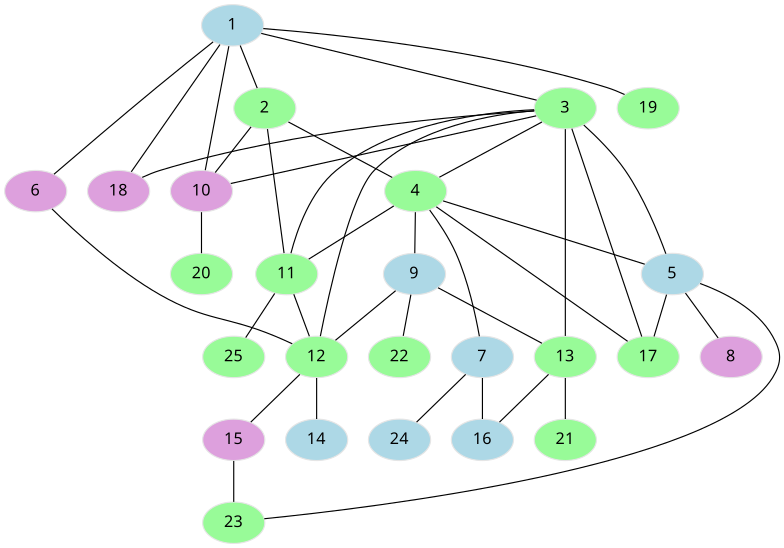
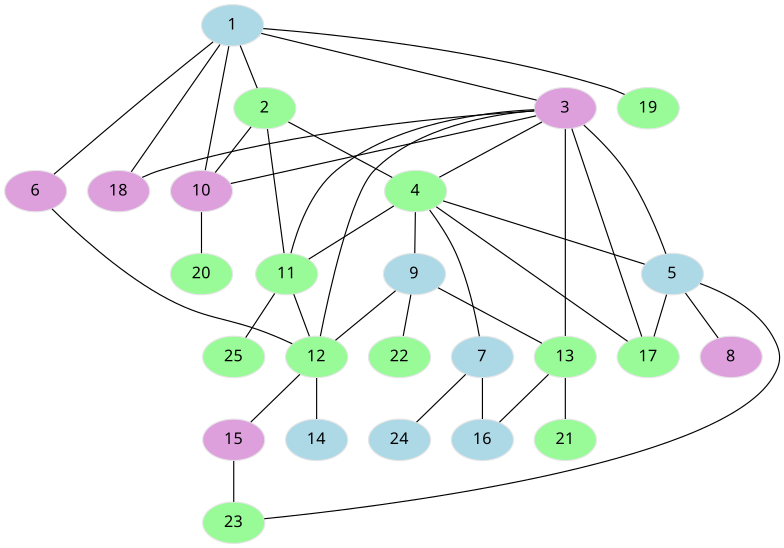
node "3": fillcolor palegreen -> plum
